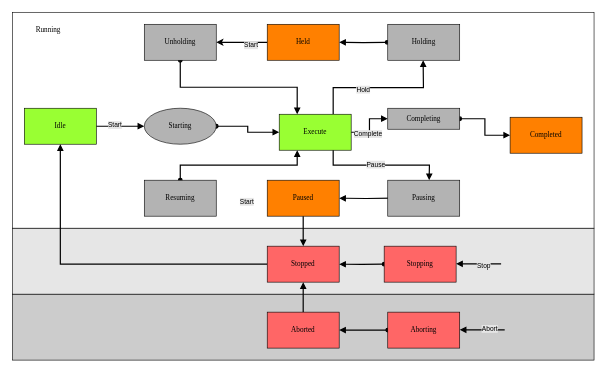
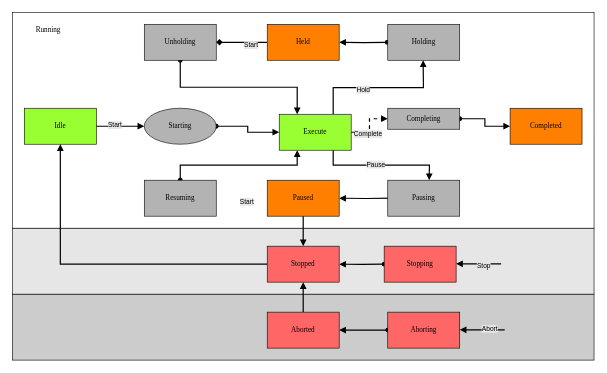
edge "Held" -> "Unholding": arrowhead classic -> diamond
edge "Execute" -> "Completing": style solid -> dashed
node "Completed": moved (546, 135) -> (546, 126)
